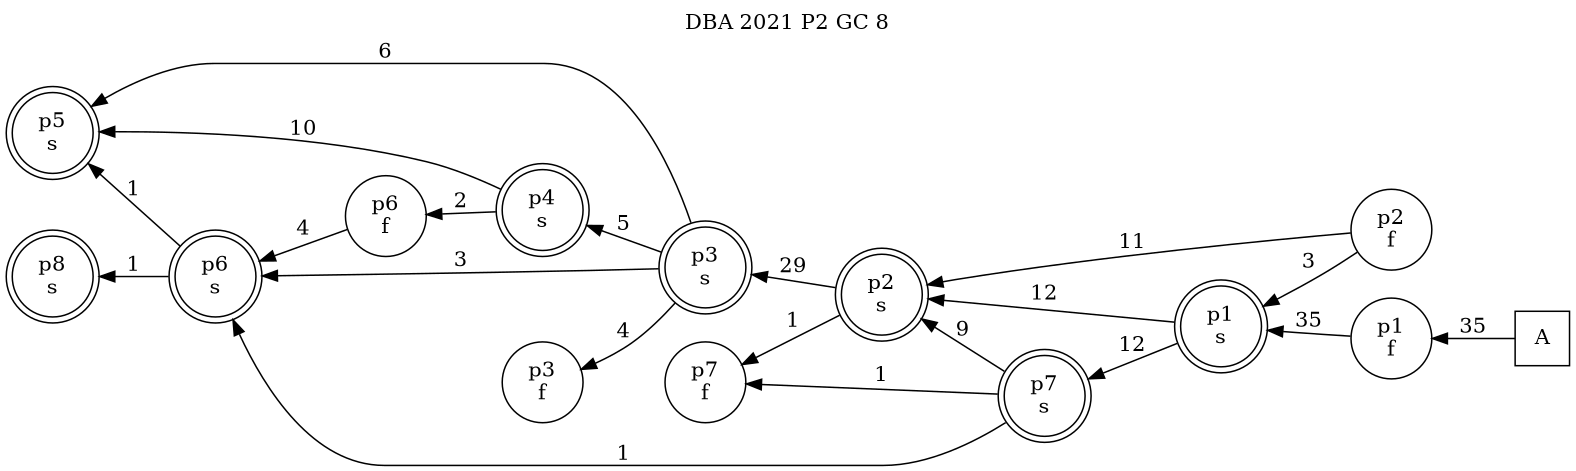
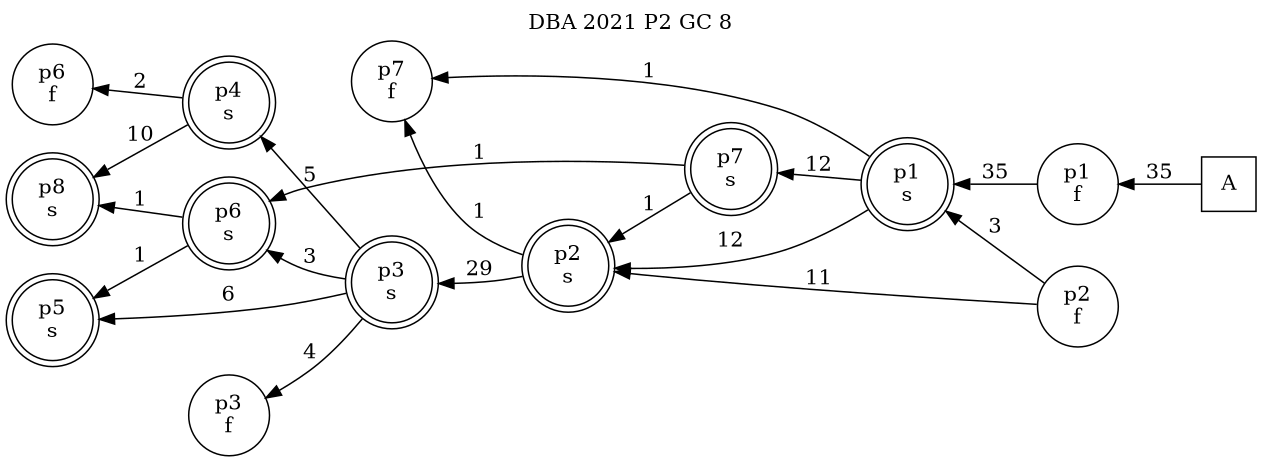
edge "p4 s" -> "p5 s": now "p4 s" -> "p8 s"
edge "p6 f" -> "p6 s": removed, label "4"
edge "p7 s" -> "p2 s": label "9" -> "1"
edge "p7 s" -> "p7 f": now "p1 s" -> "p7 f"
